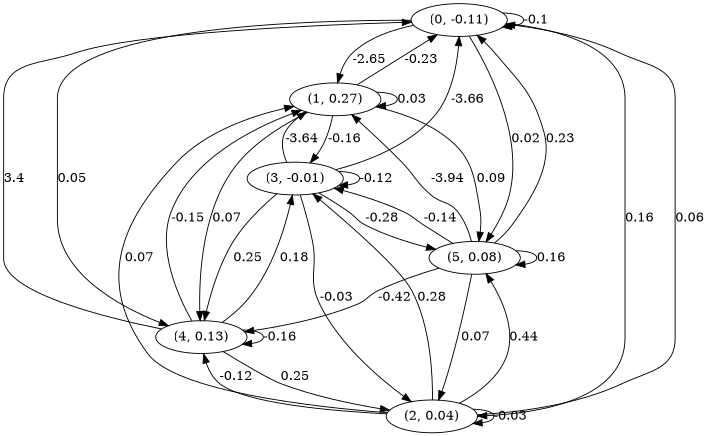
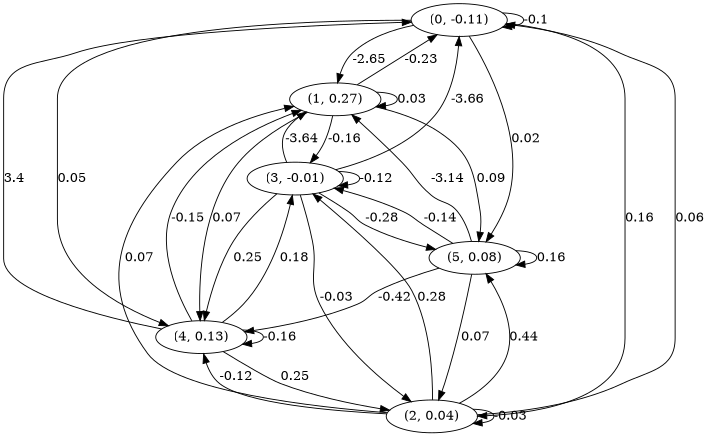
edge "(5, 0.08)" -> "(0, -0.11)": removed, label "0.23"
edge "(5, 0.08)" -> "(1, 0.27)": label "-3.94" -> "-3.14"
